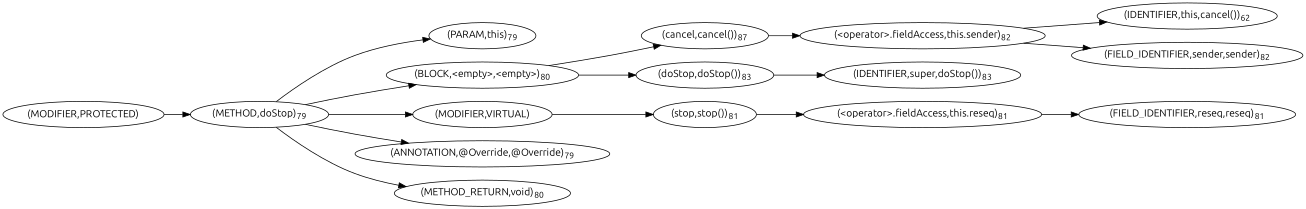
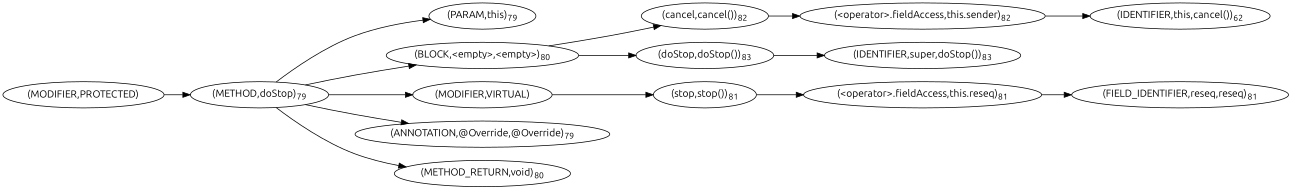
node "(cancel,cancel())": text "87" -> "82"
node "(FIELD_IDENTIFIER,sender,sender)": removed
